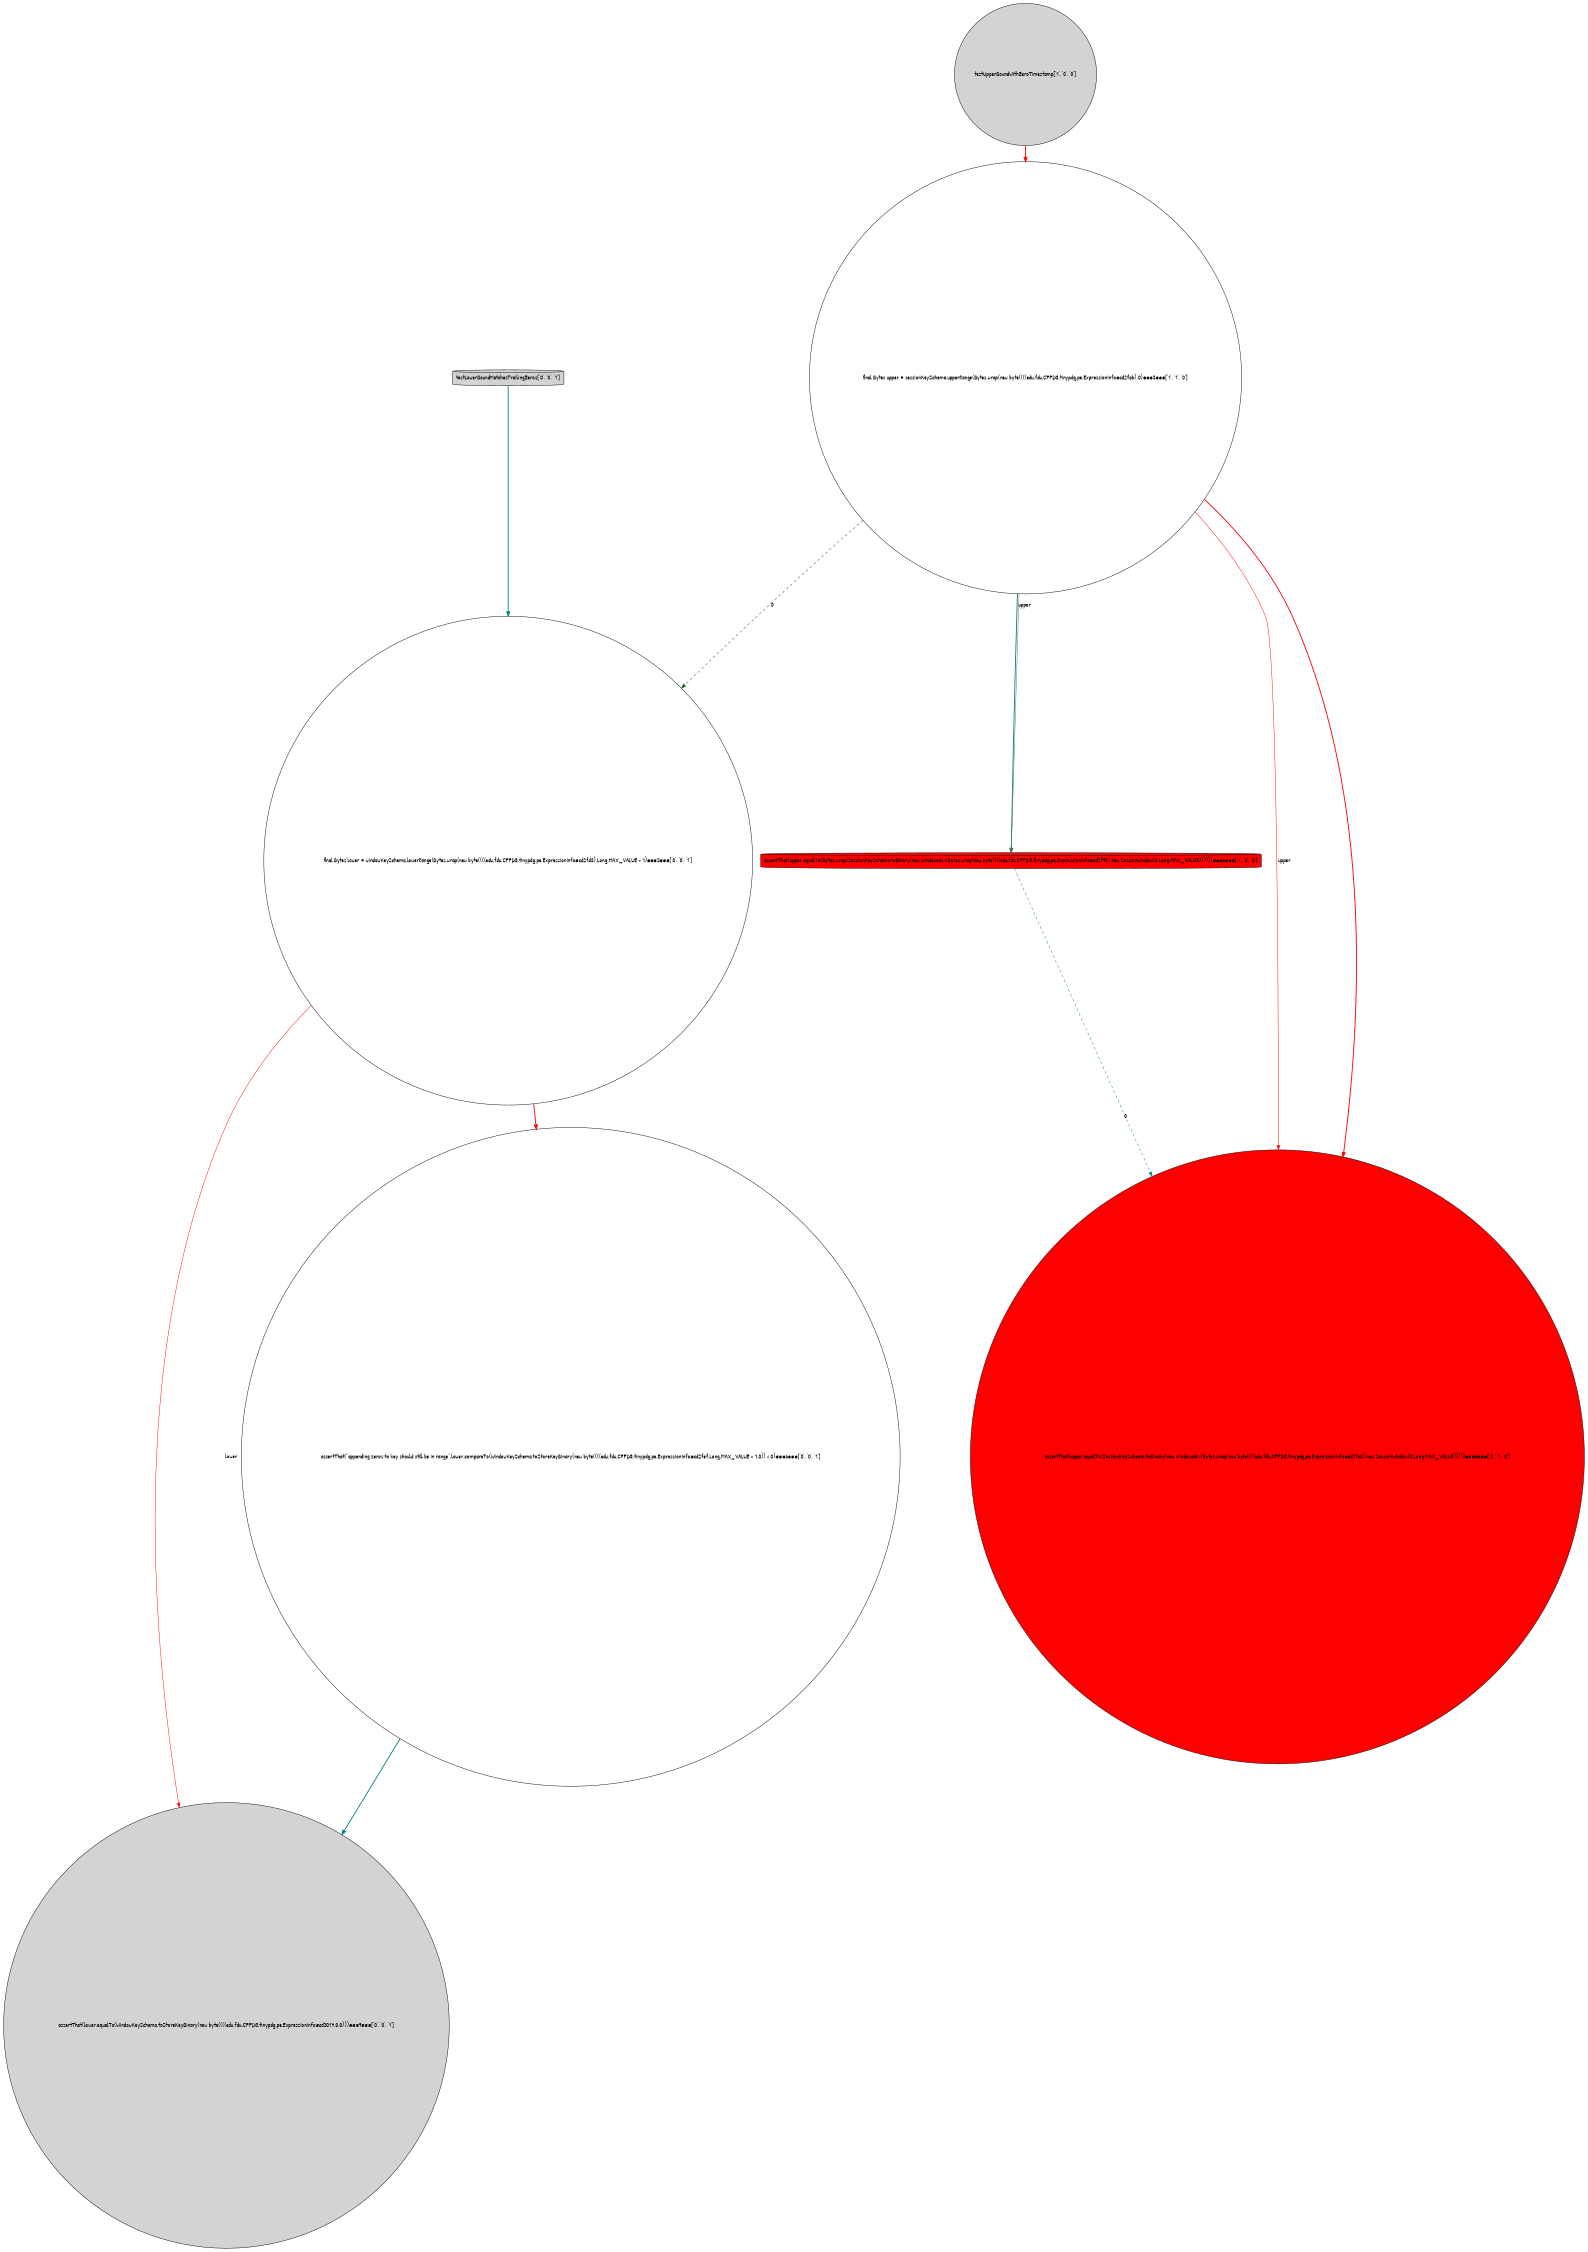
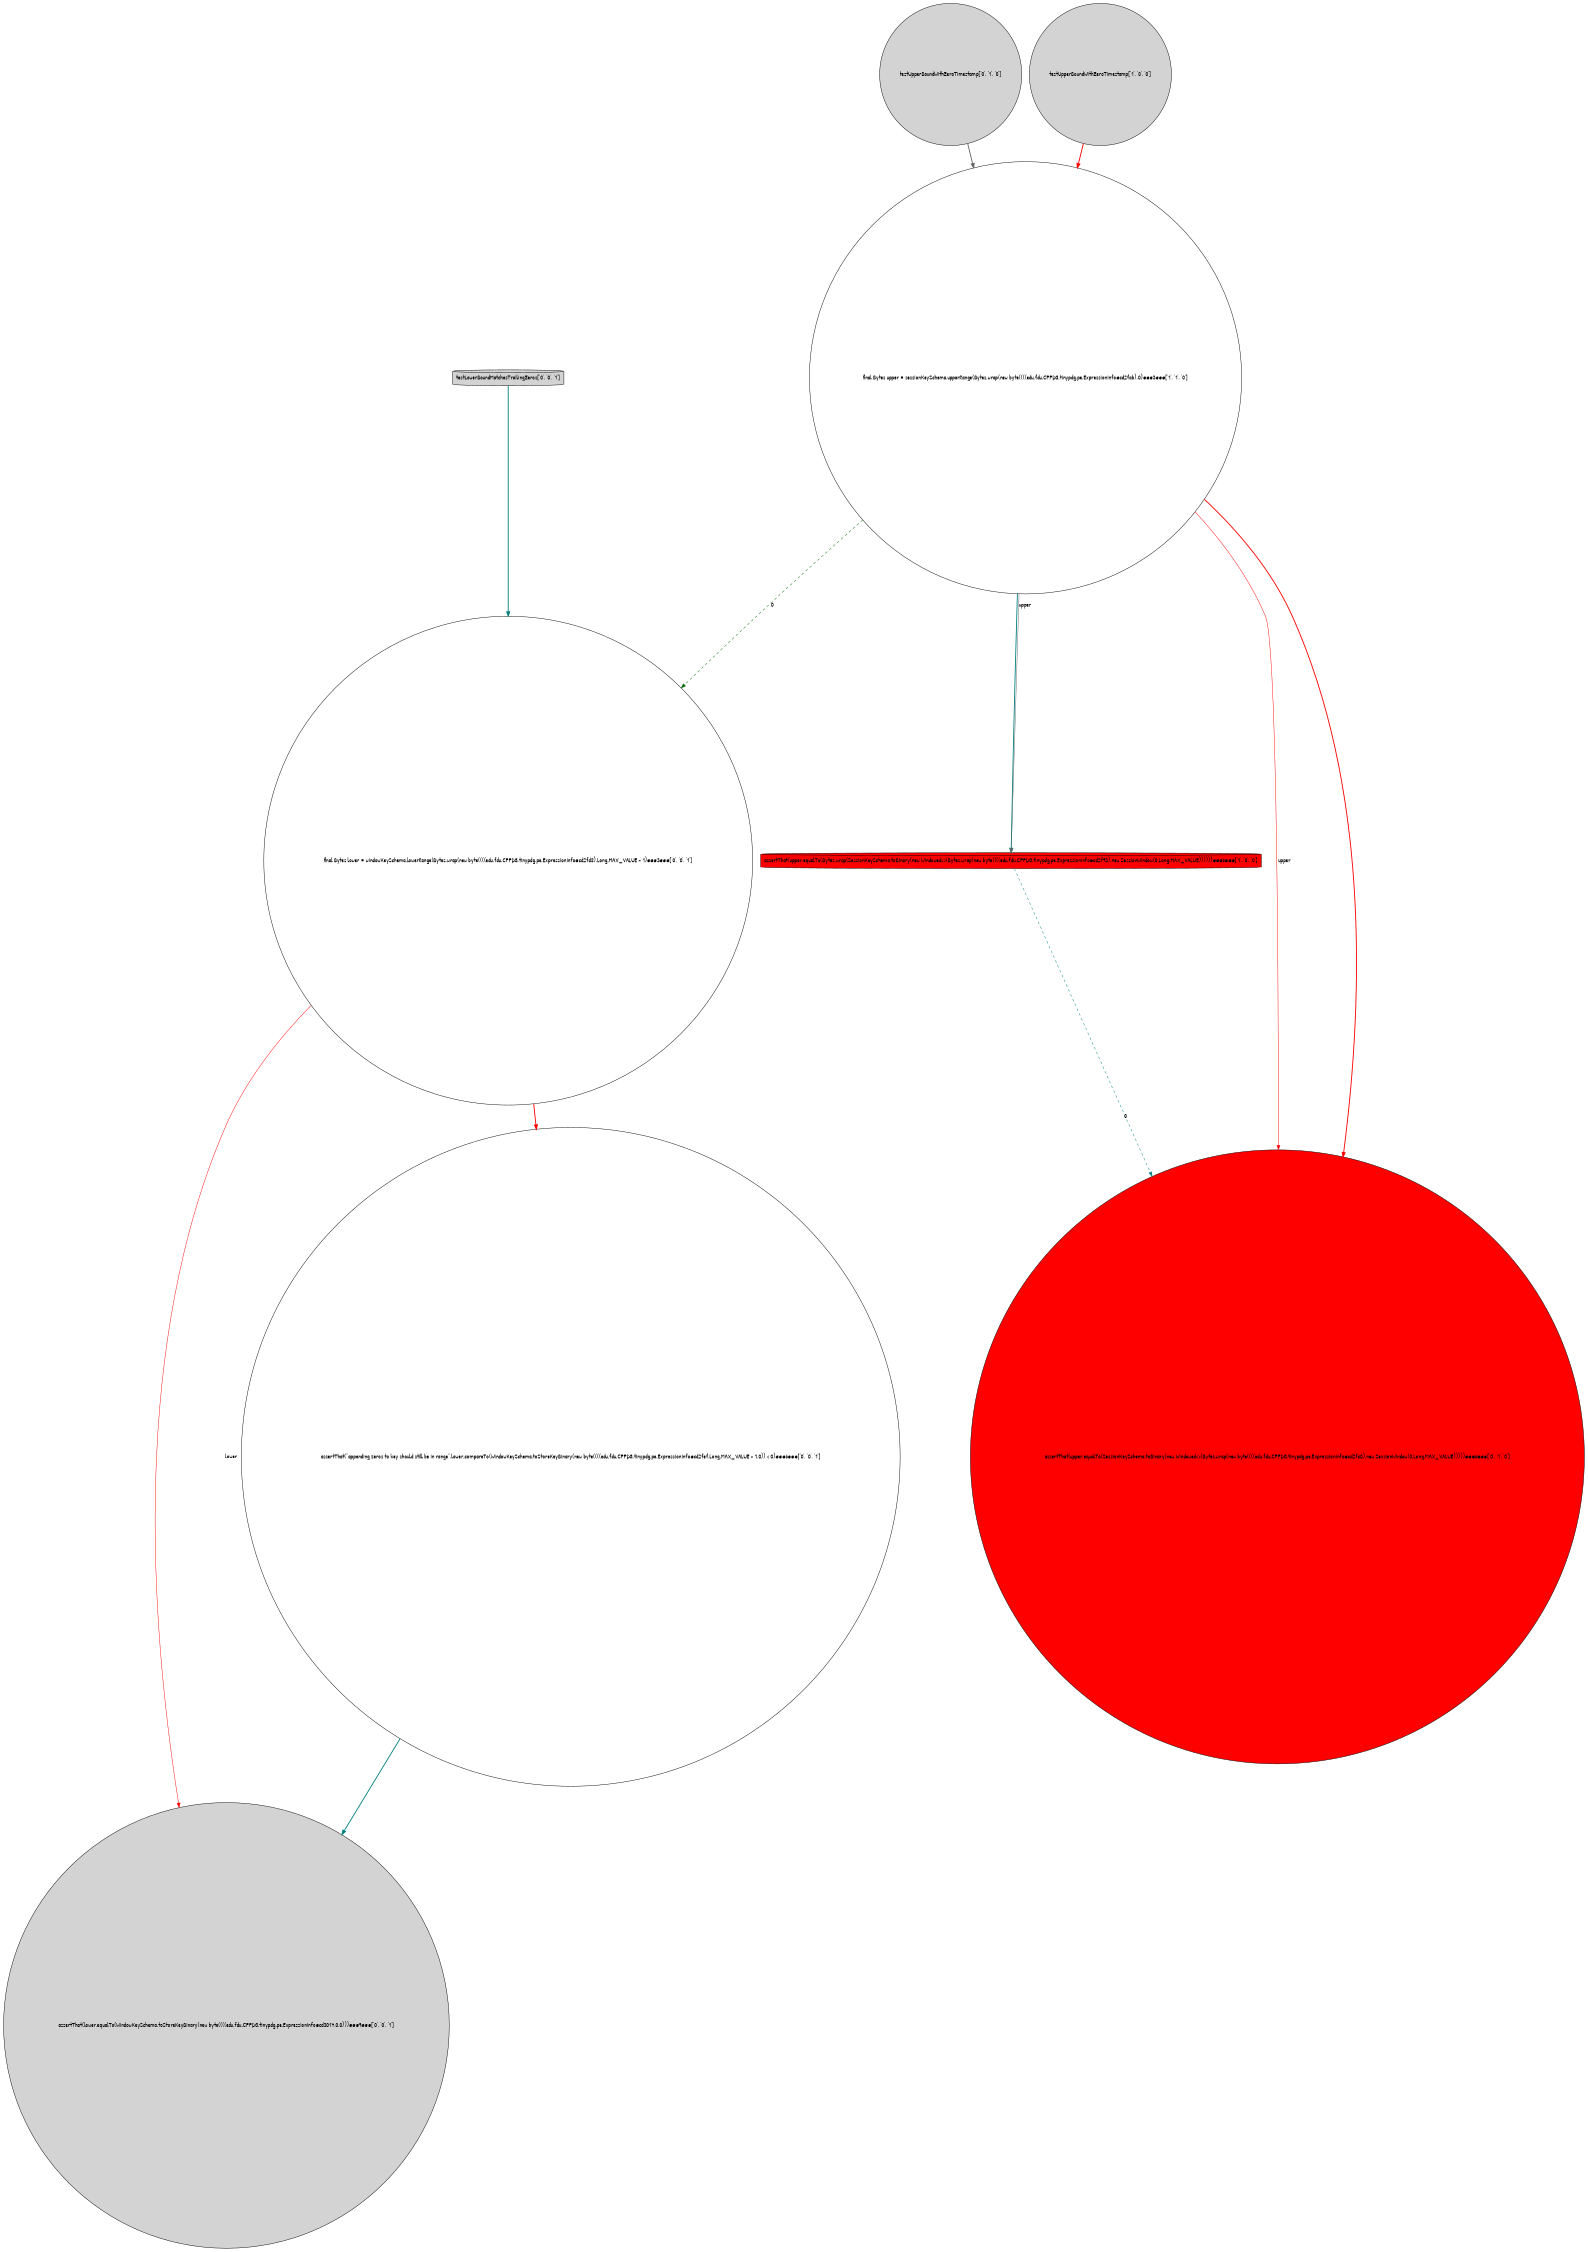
node "testUpperBoundWithZeroTimestamp['0', '1', '0']": added
